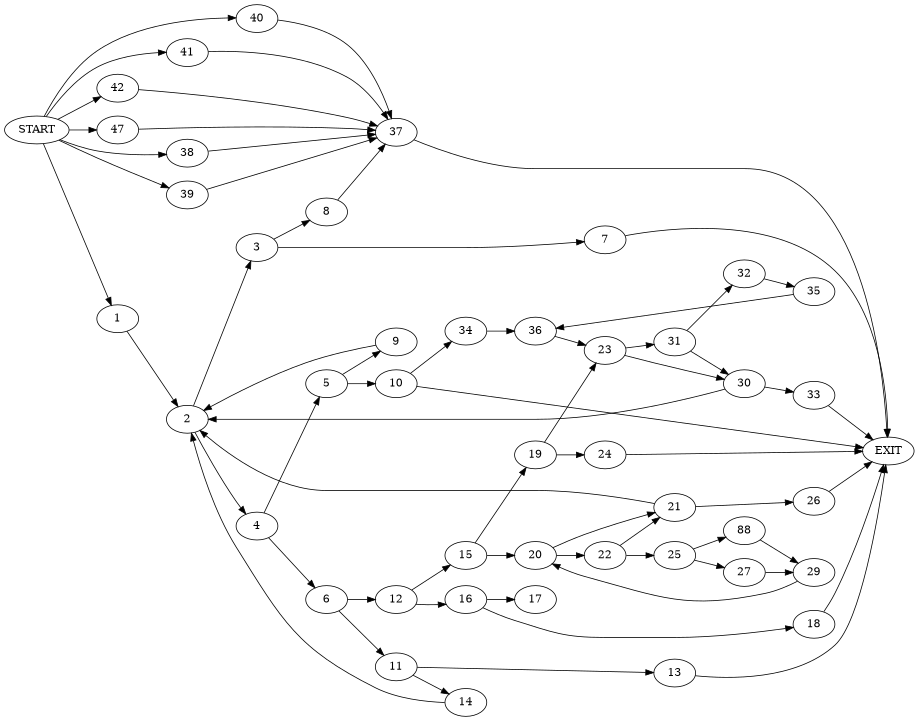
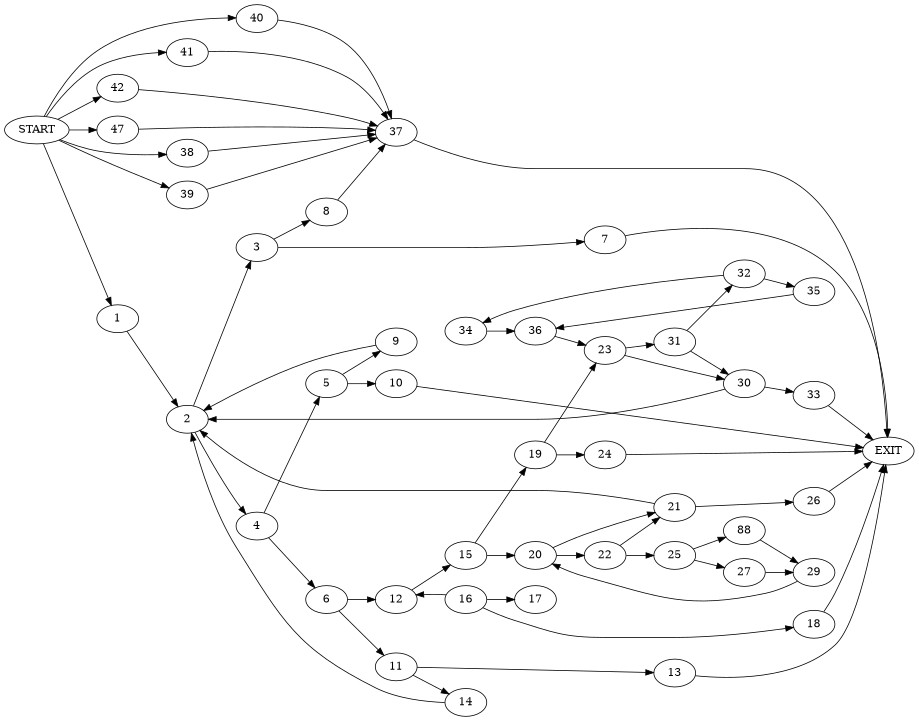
edge "10" -> "34": now "32" -> "34"
edge "12" -> "16": reversed
